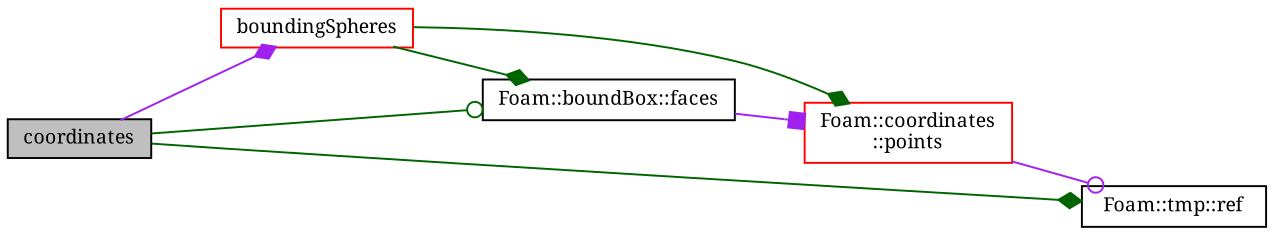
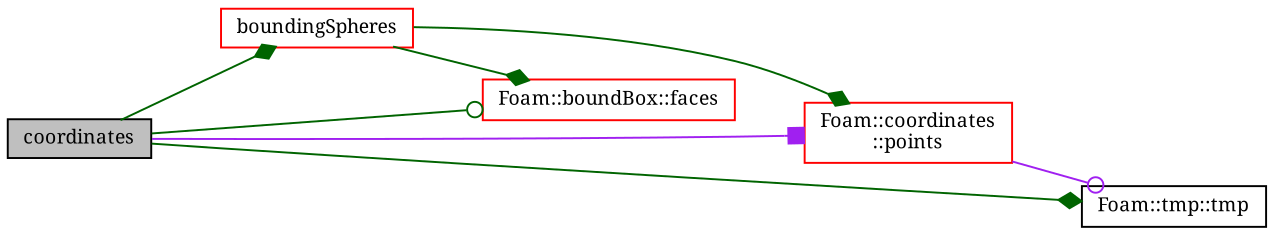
edge "coordinates" -> "boundingSpheres": color purple -> darkgreen
node "Foam::boundBox::faces": color black -> red
edge "Foam::boundBox::faces" -> "Foam::coordinates ::points": now "coordinates" -> "Foam::coordinates ::points"
node "Foam::tmp::ref": label "Foam::tmp::ref" -> "Foam::tmp::tmp"
